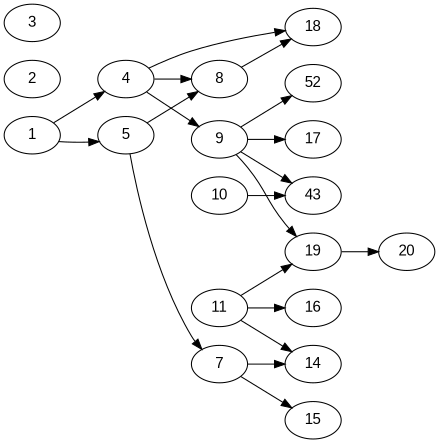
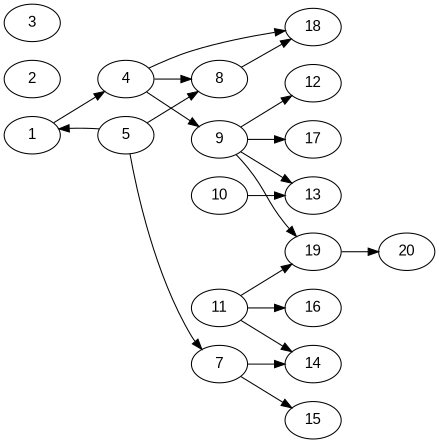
node "52": label "52" -> "12"
edge "1" -> "5": reversed
node "43": label "43" -> "13"
